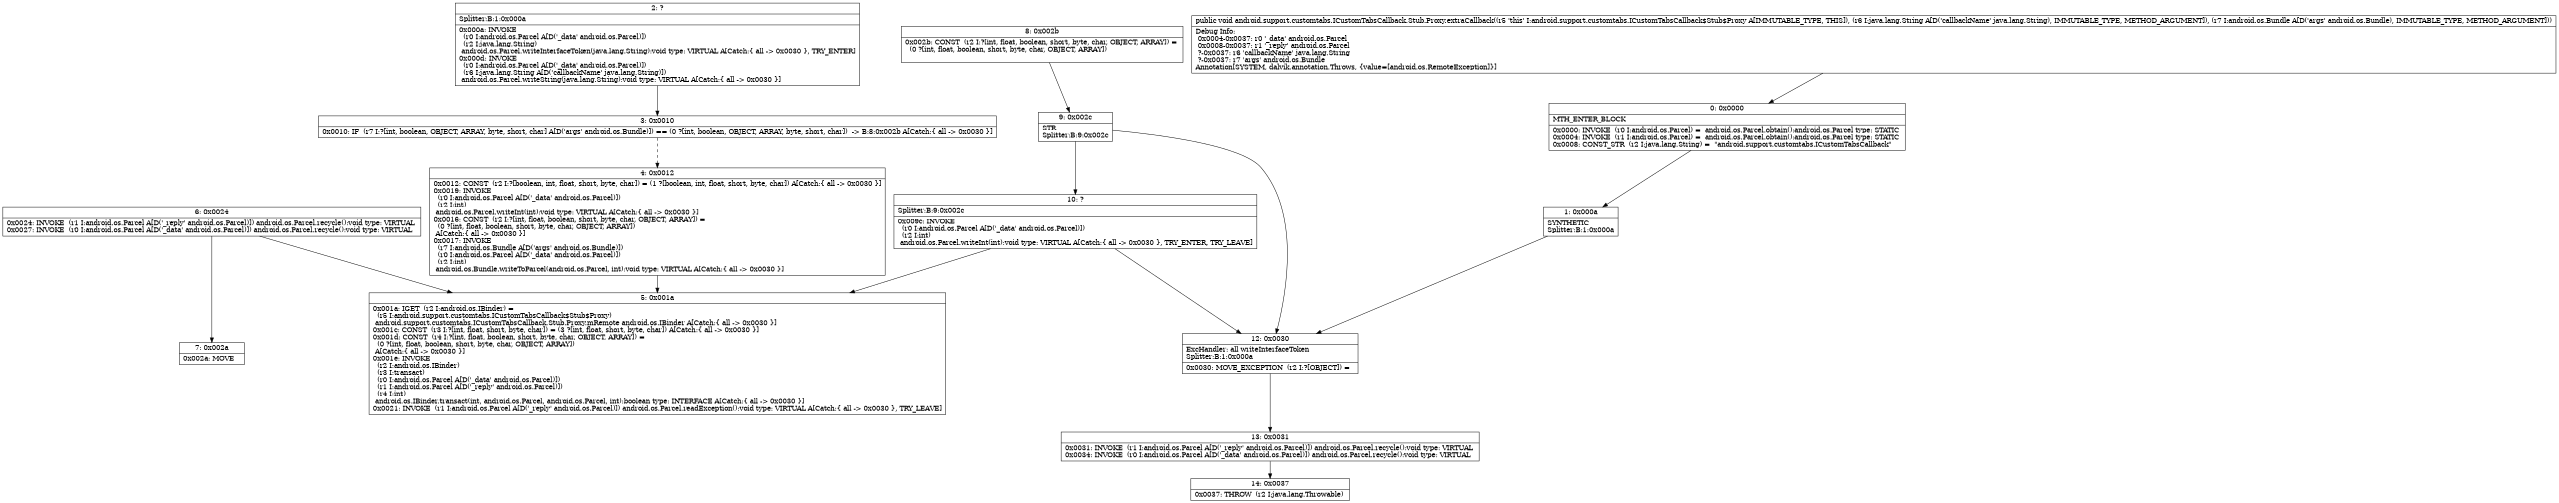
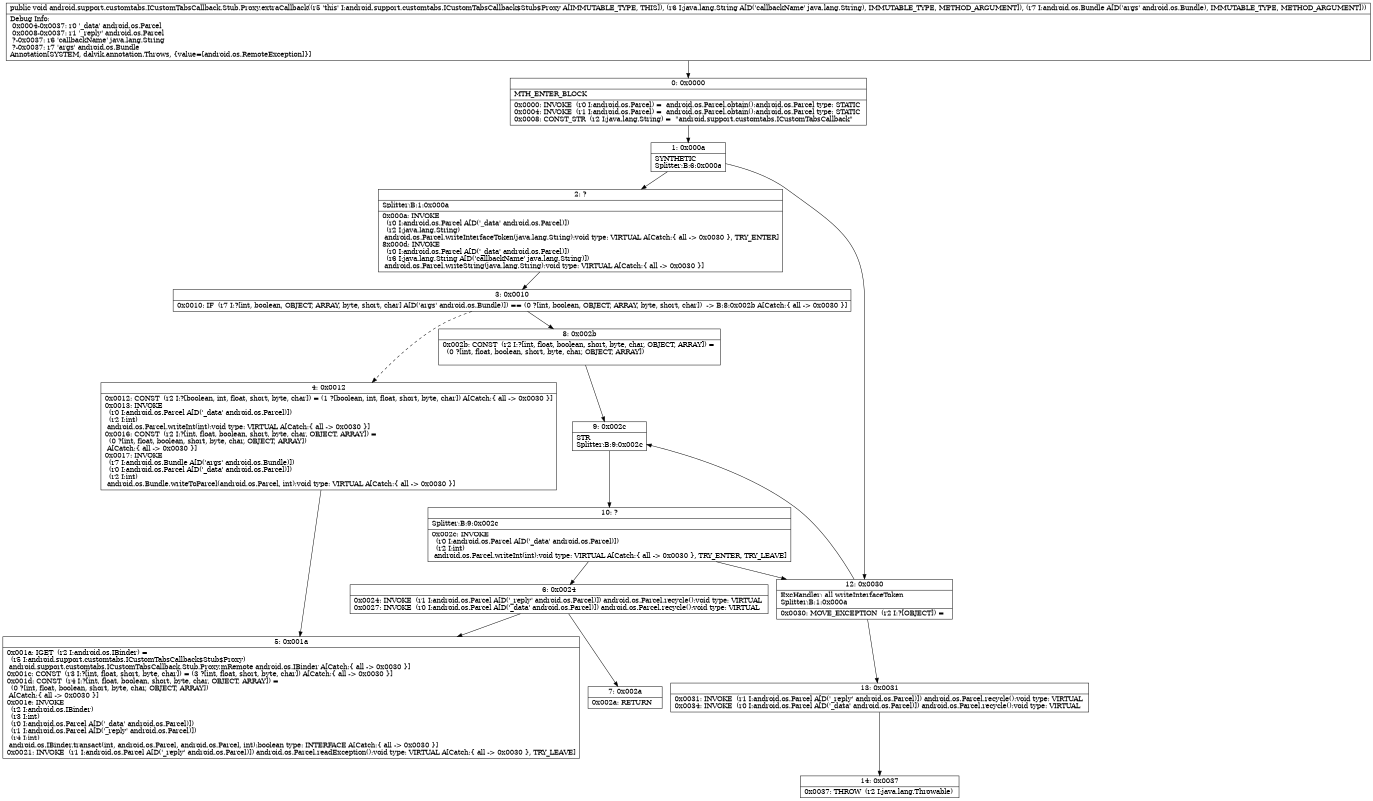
node "2: ?": text "0x000d: INVOKE" -> "8x000d: INVOKE"
edge "9: 0x002c" -> "12: 0x0030": reversed
edge "1: 0x000a" -> "2: ?": added
node "4: 0x0012": text "0x0019: INVOKE" -> "0x0013: INVOKE"
node "10: ?": text "0x009c: INVOKE" -> "0x002c: INVOKE"
node "1: 0x000a": text "Splitter:B:1:0x000a" -> "Splitter:B:6:0x000a"
edge "10: ?" -> "5: 0x001a": now "10: ?" -> "6: 0x0024"
edge "3: 0x0010" -> "8: 0x002b": added
node "7: 0x002a": text "0x002a: MOVE" -> "0x002a: RETURN"
node "5: 0x001a": text "(r3 I:transact)" -> "(r3 I:int)"
